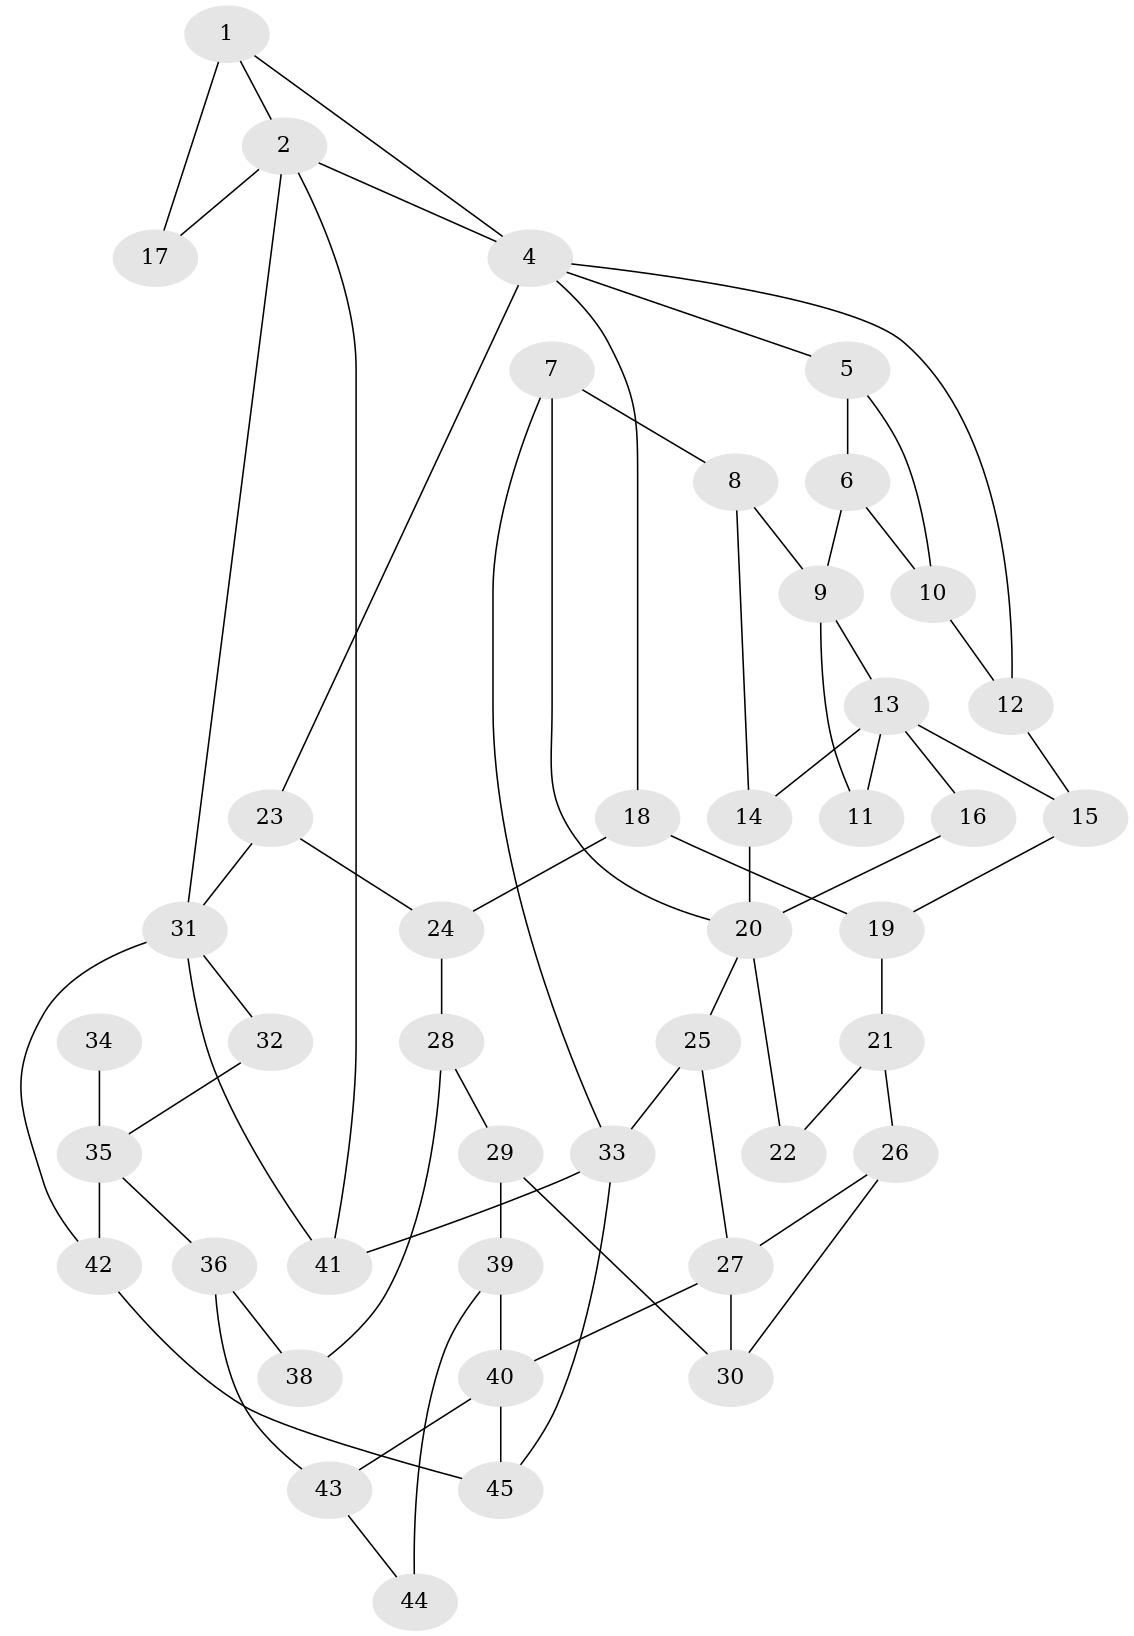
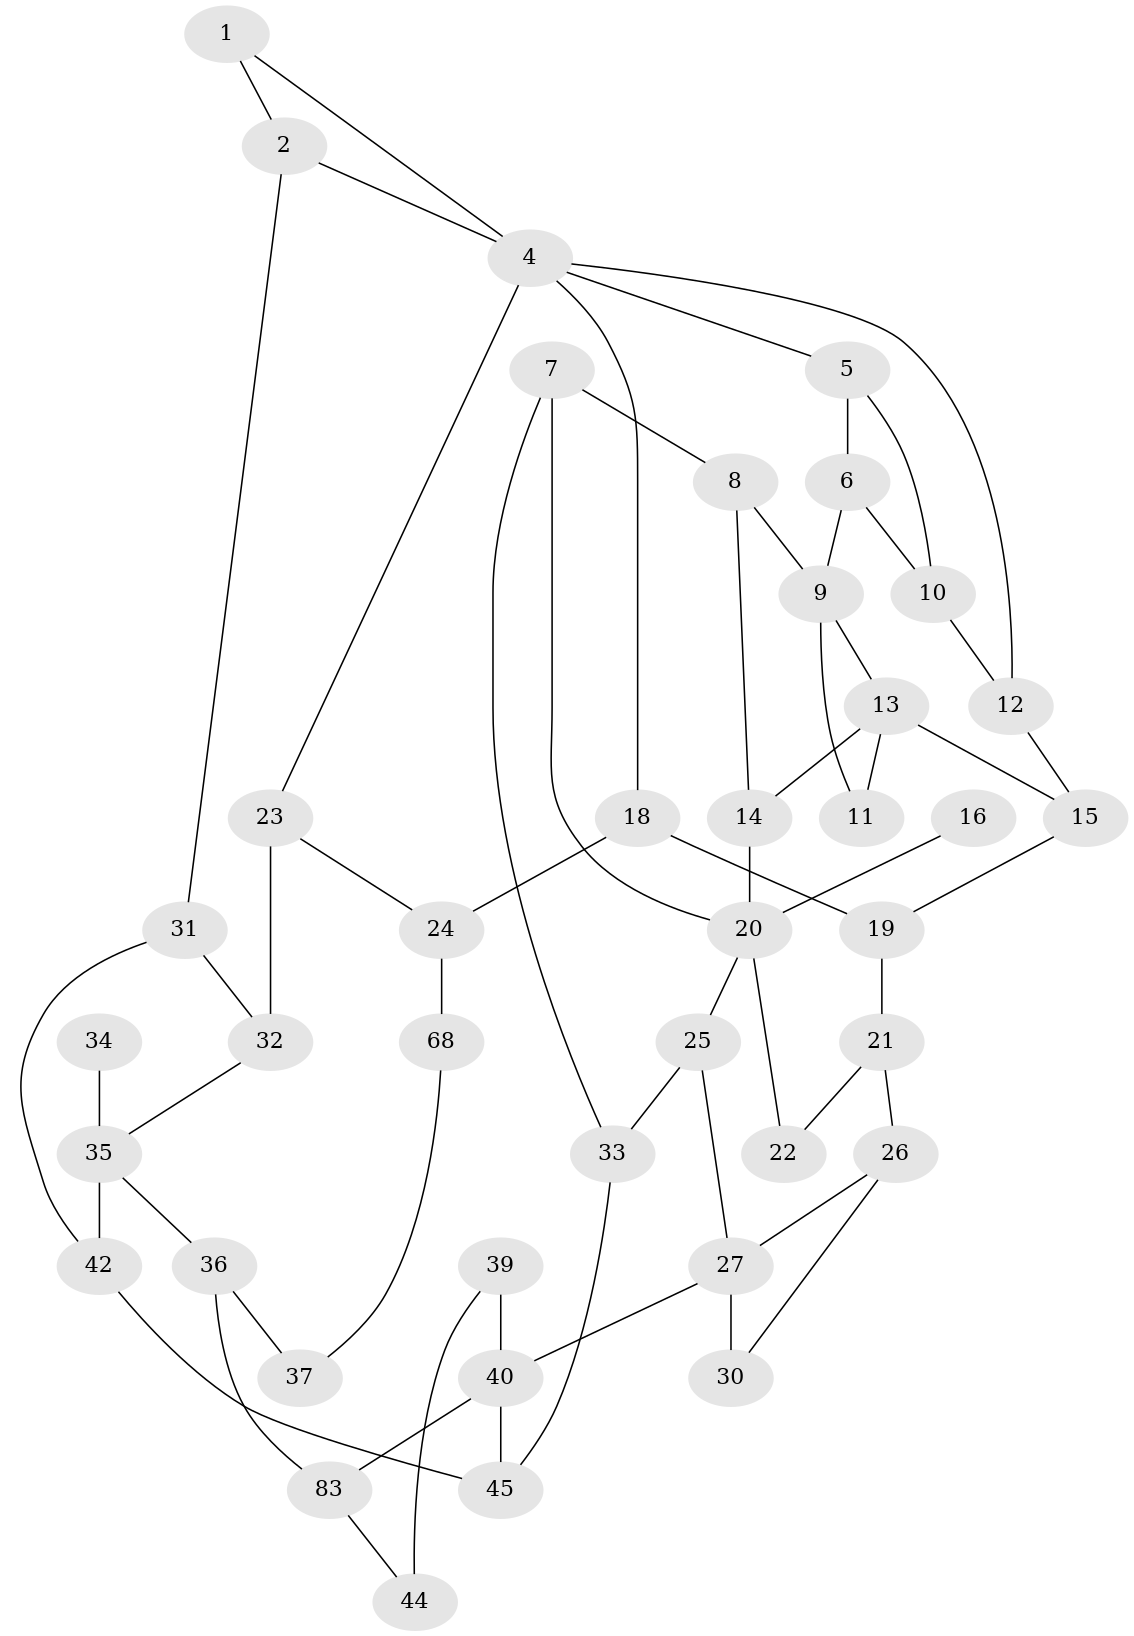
node "17": removed
edge "13" -- "16": removed
edge "23" -- "31": now "23" -- "32"
node "28": label "28" -> "68"
node "29": removed
node "41": removed
node "38": label "38" -> "37"
node "43": label "43" -> "83"
